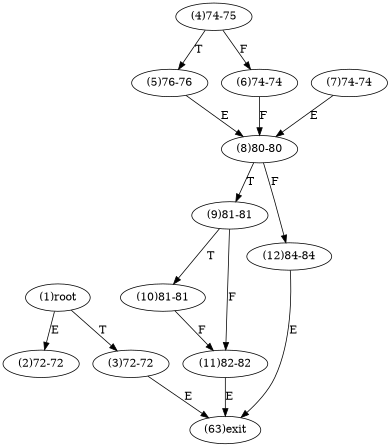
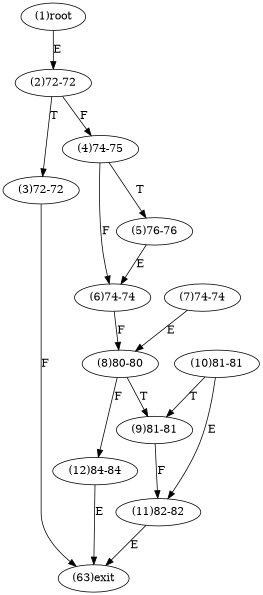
edge "(2)72-72" -> "(4)74-75": added, label "F"
edge "(5)76-76" -> "(8)80-80": now "(5)76-76" -> "(6)74-74"
edge "(9)81-81" -> "(10)81-81": reversed
edge "(1)root" -> "(3)72-72": now "(2)72-72" -> "(3)72-72"
edge "(10)81-81" -> "(11)82-82": label "F" -> "E"
edge "(3)72-72" -> "(63)exit": label "E" -> "F"
